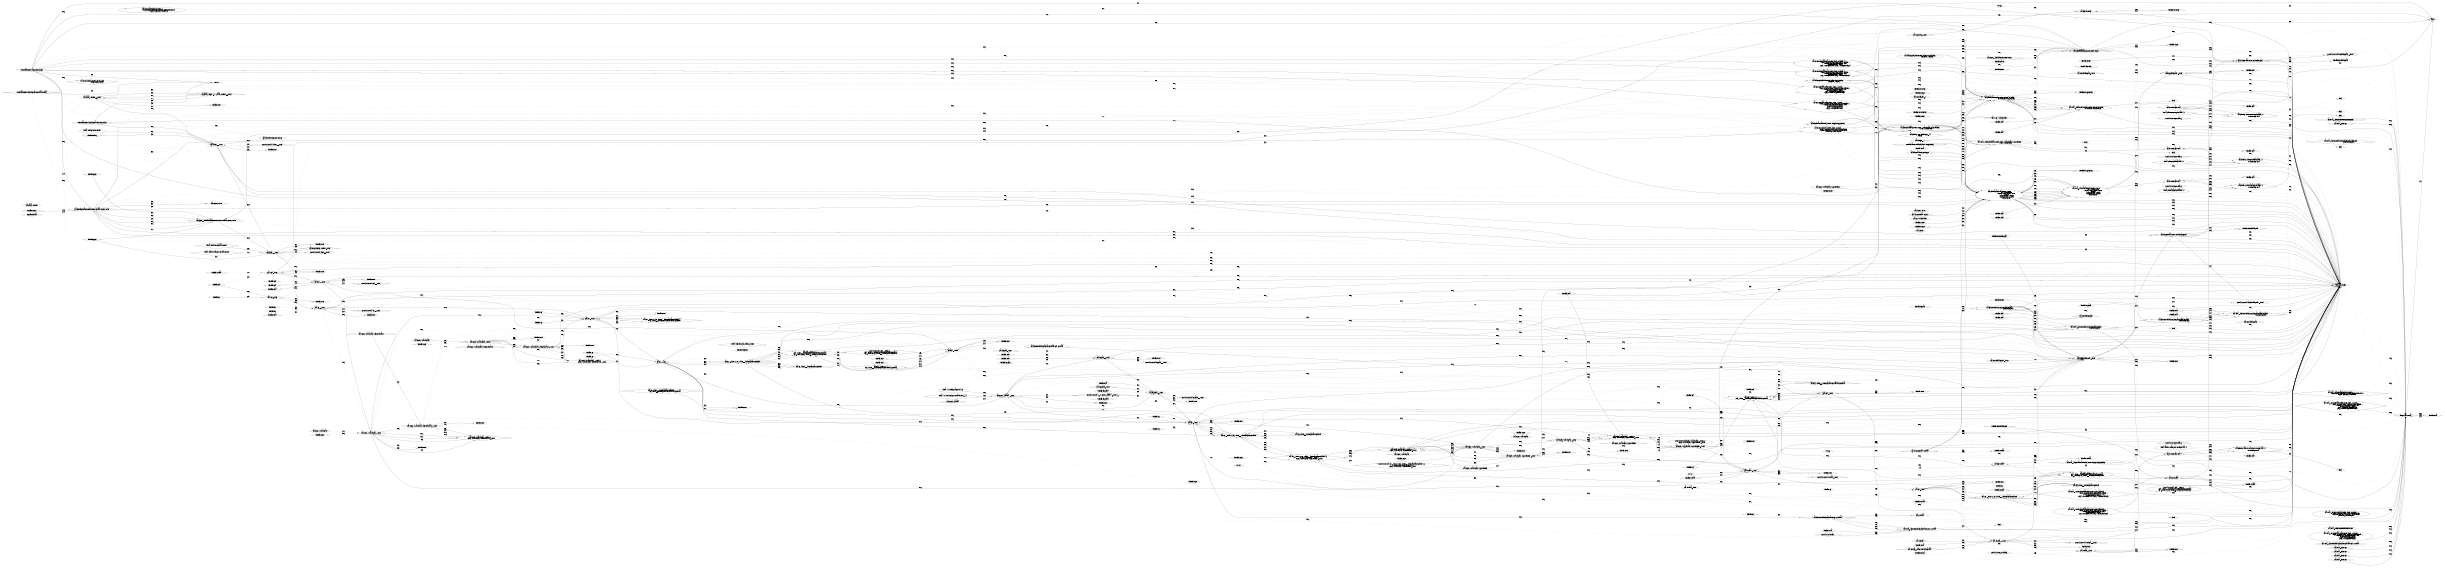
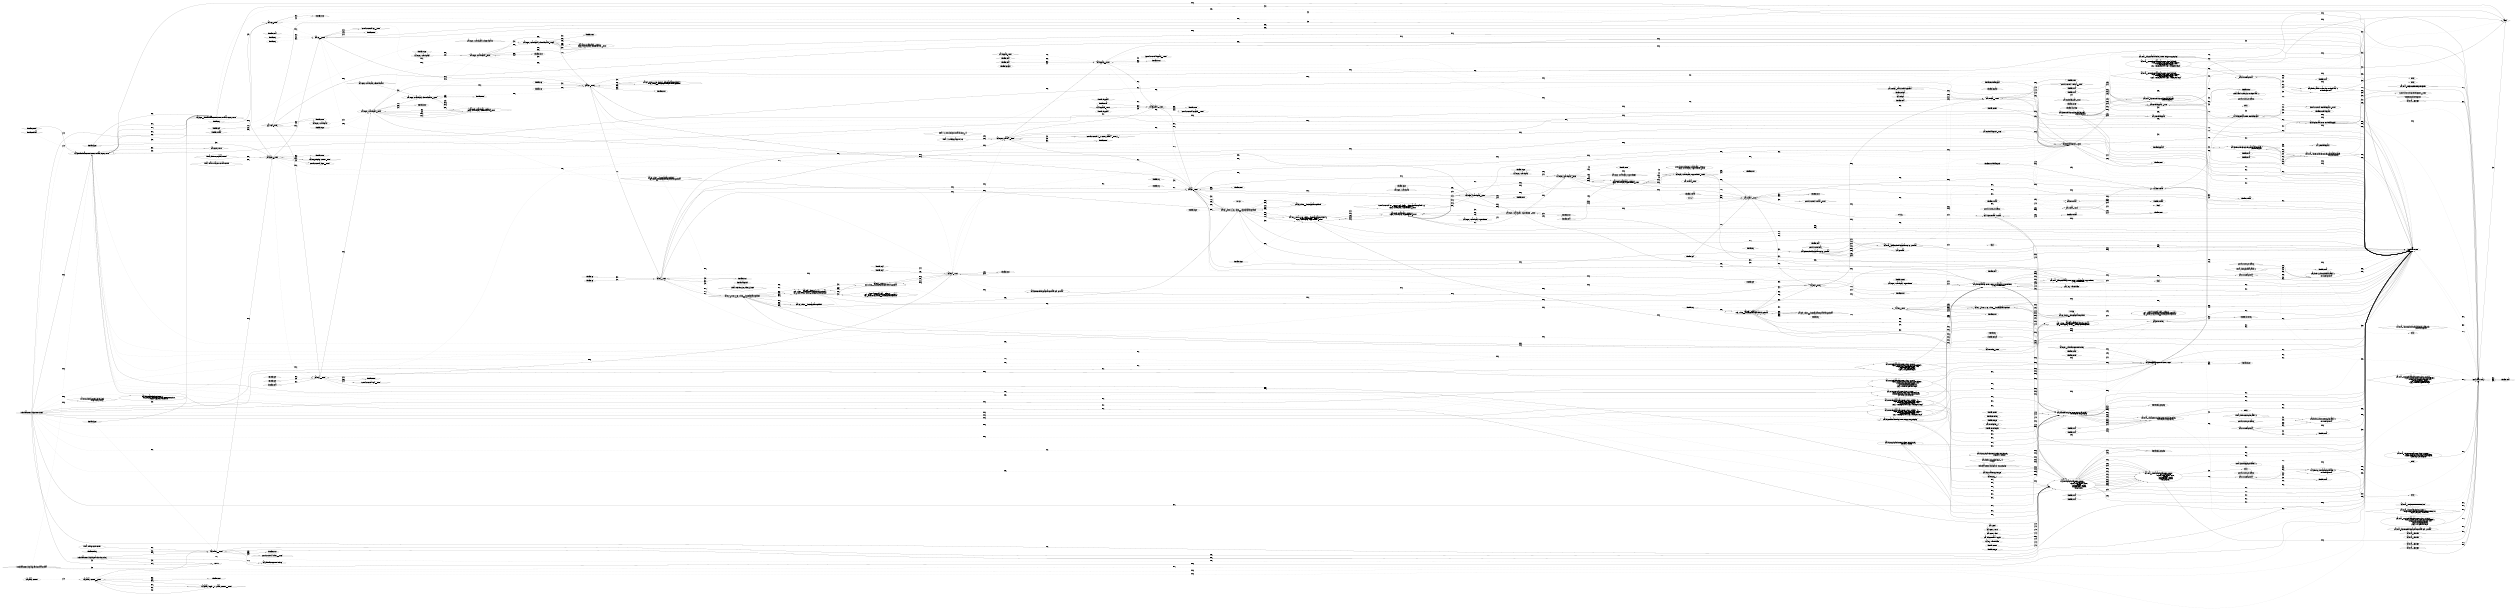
edge "(Call,krb5_free_data(context, encoded_dhkey_info))" -> "(Call,krb5_free_data(context, encoded_key_pack))": reversed
node "(Call,request->padata[i])": removed
node "(Call,request->client)": added
